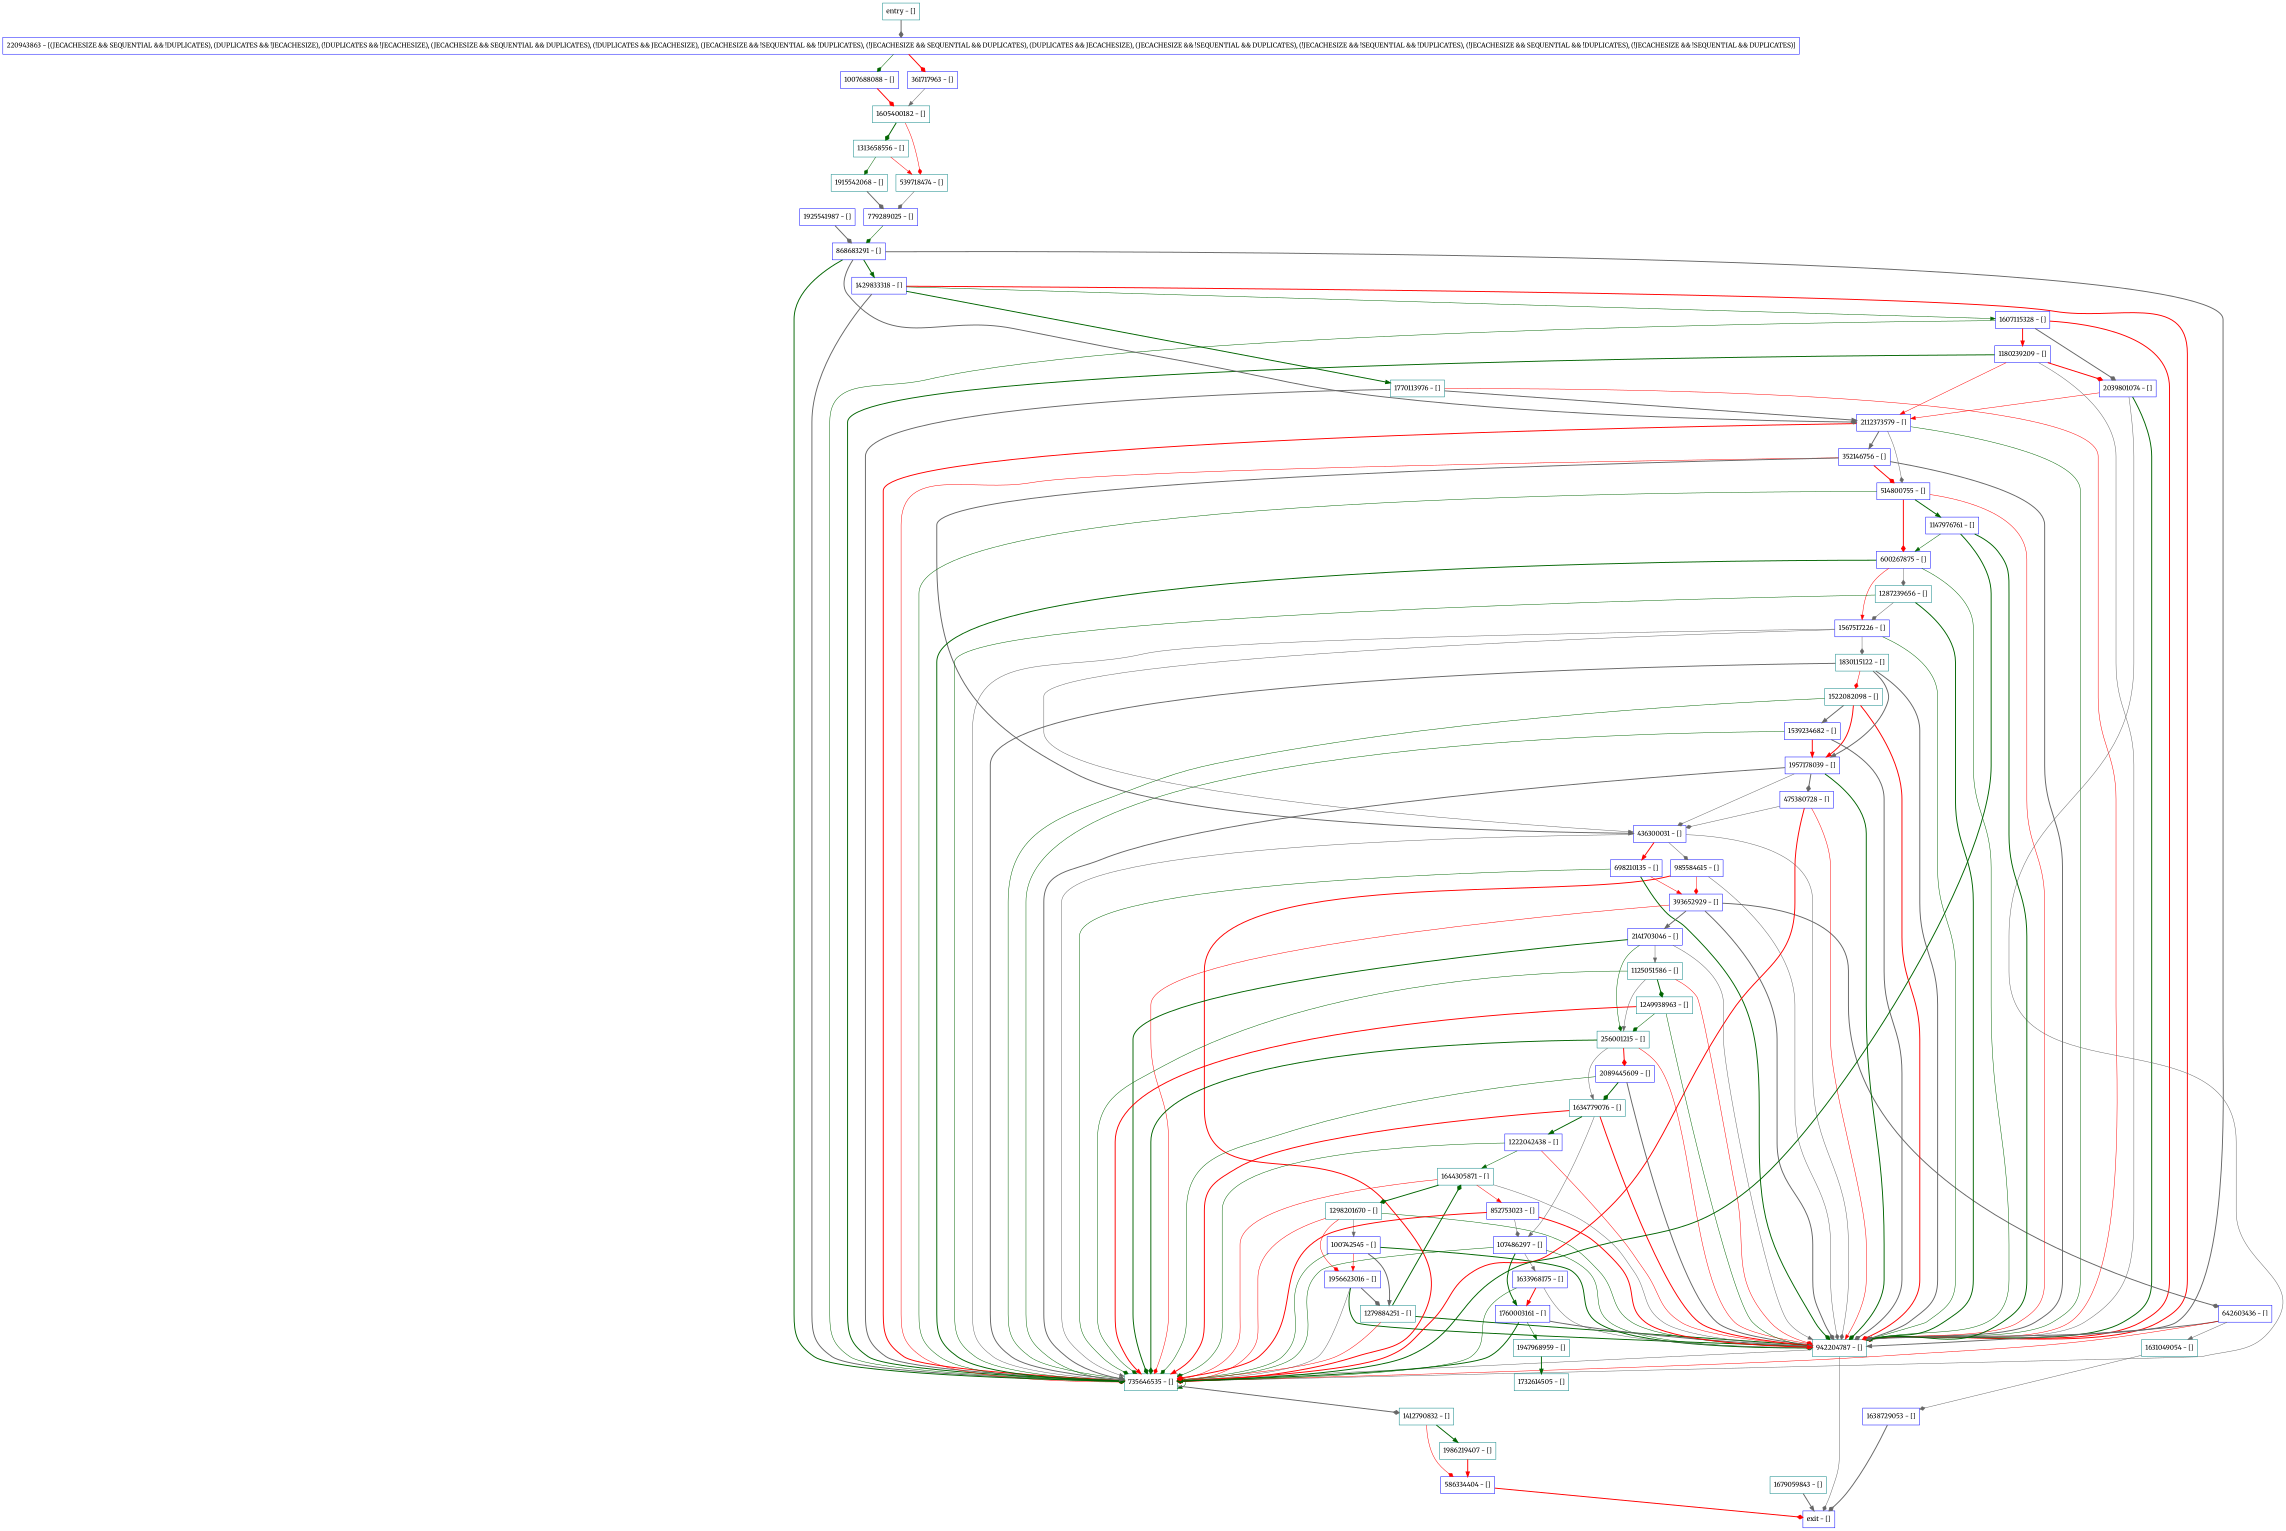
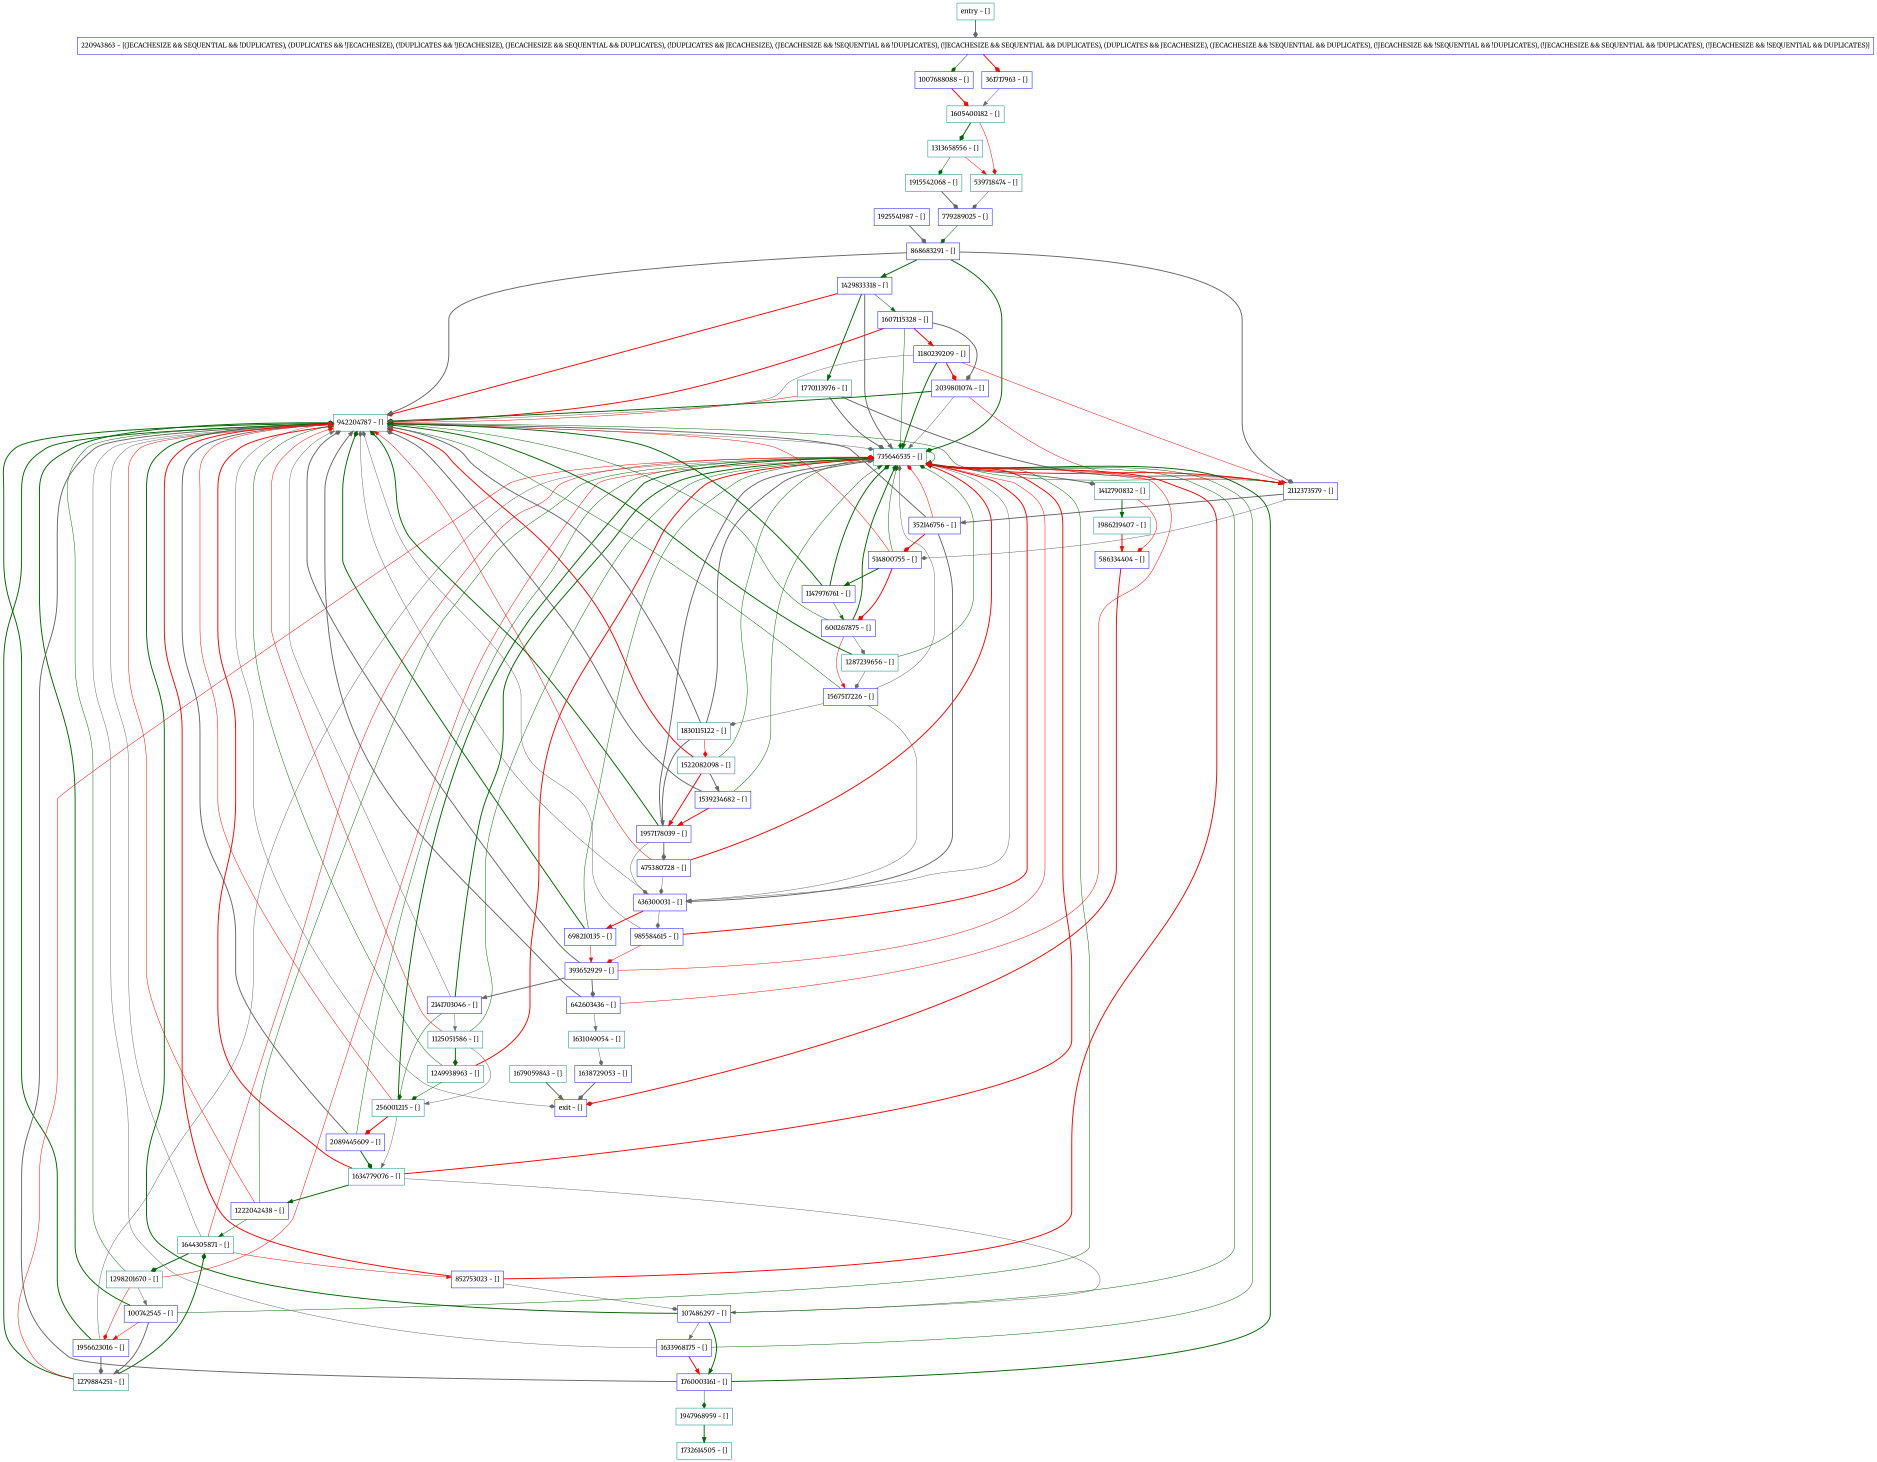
edge "2112373579 - []" -> "735646535 - []": reversed
edge "2039801074 - []" -> "942204787 - []": arrowhead normal -> diamond
edge "107486297 - []" -> "942204787 - []": style solid -> bold
edge "1760003161 - []" -> "1947968959 - []": arrowhead normal -> diamond
